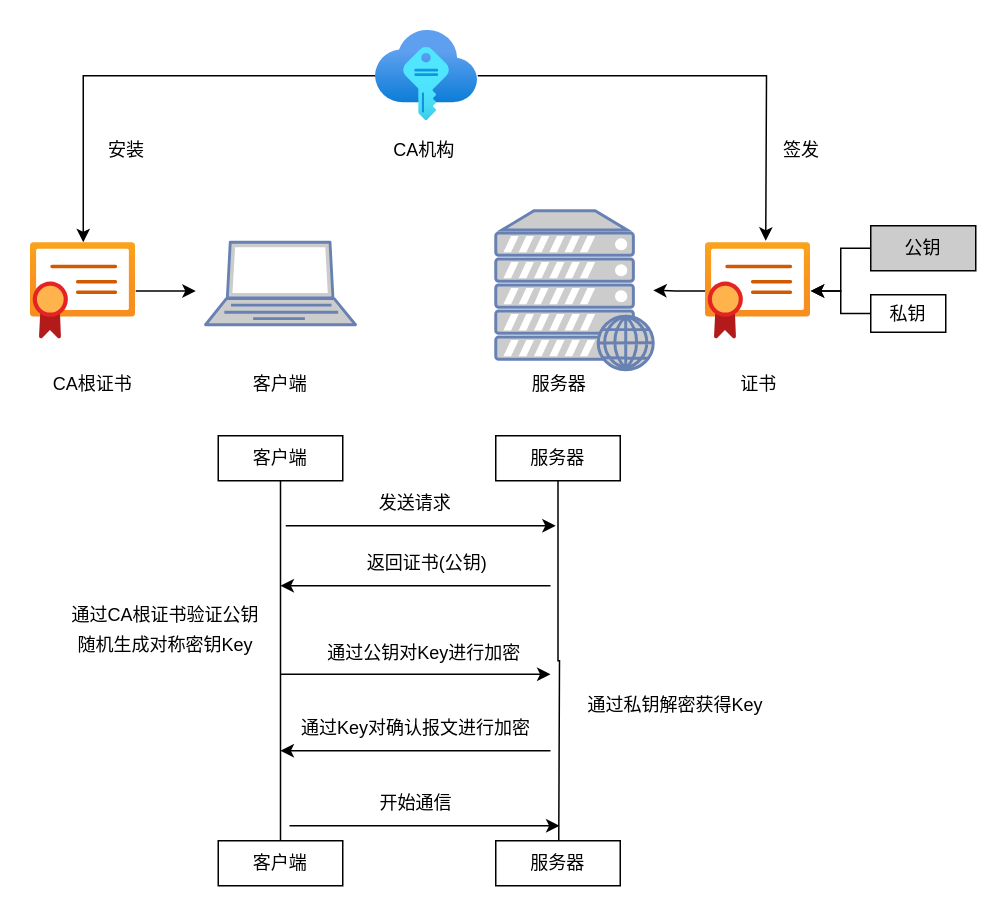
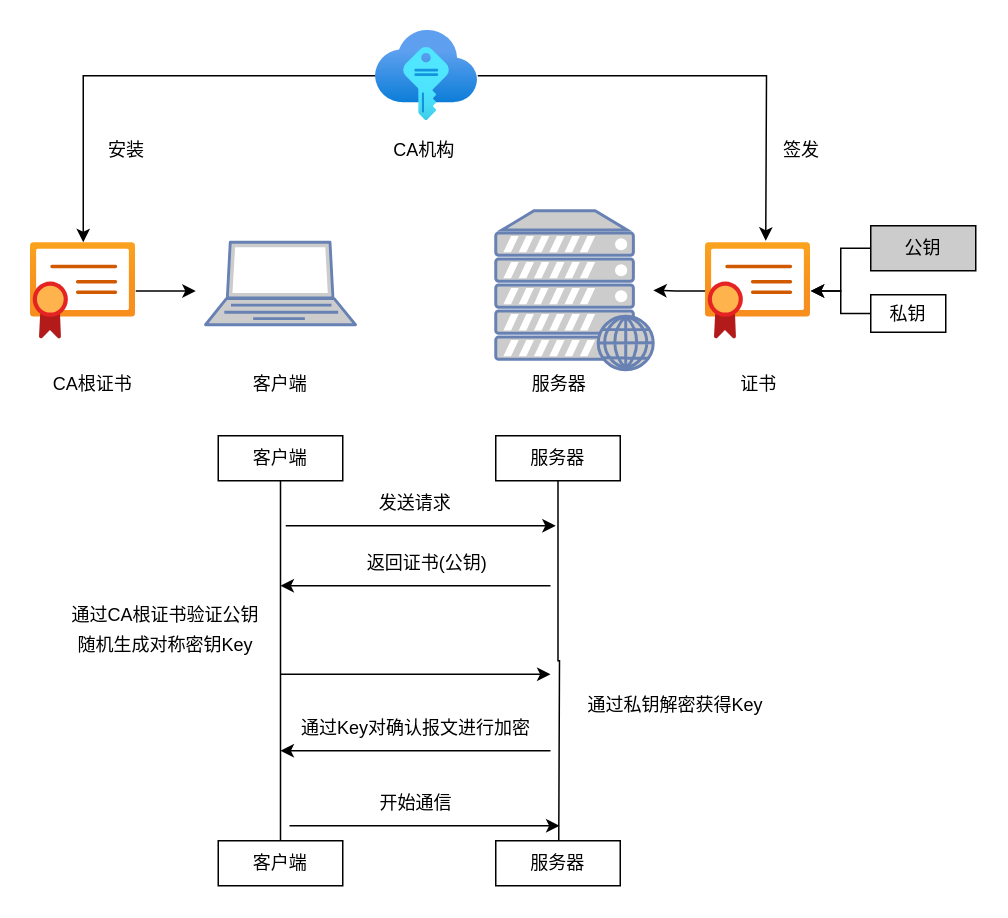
node "通过公钥对Key进行加密": removed
